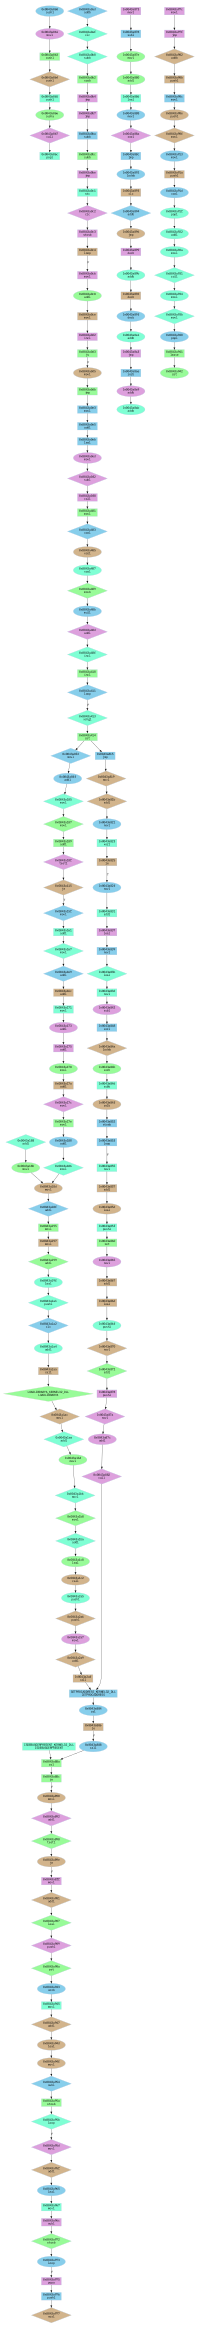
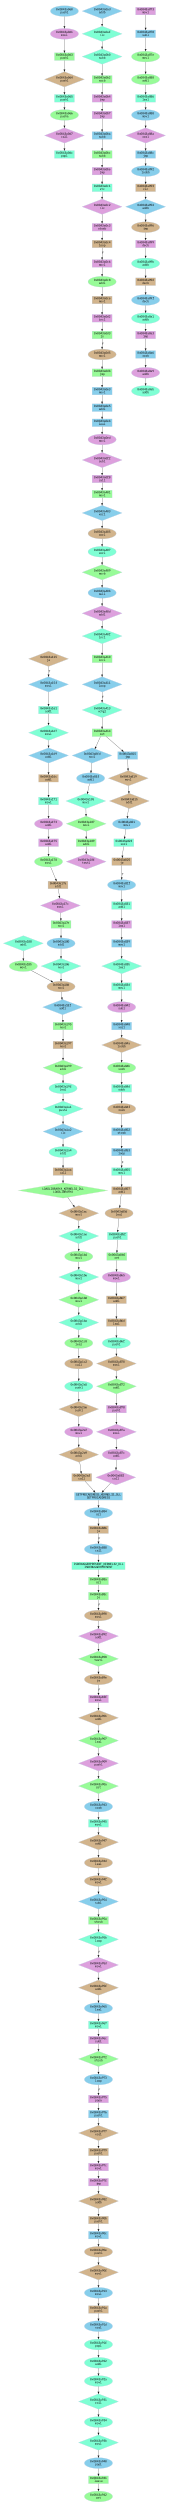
edge "0x0043a10f testl" -> "0x0043a115 je": removed
edge "0x0043a888 call" -> "0x0043a88a orl": now "0x0043a888 call" -> "ISDEBUGGERPRESENT_KERNEL32_DLL ISDEBUGGERPRESENT"
node "0x0043a979 pushl": added
